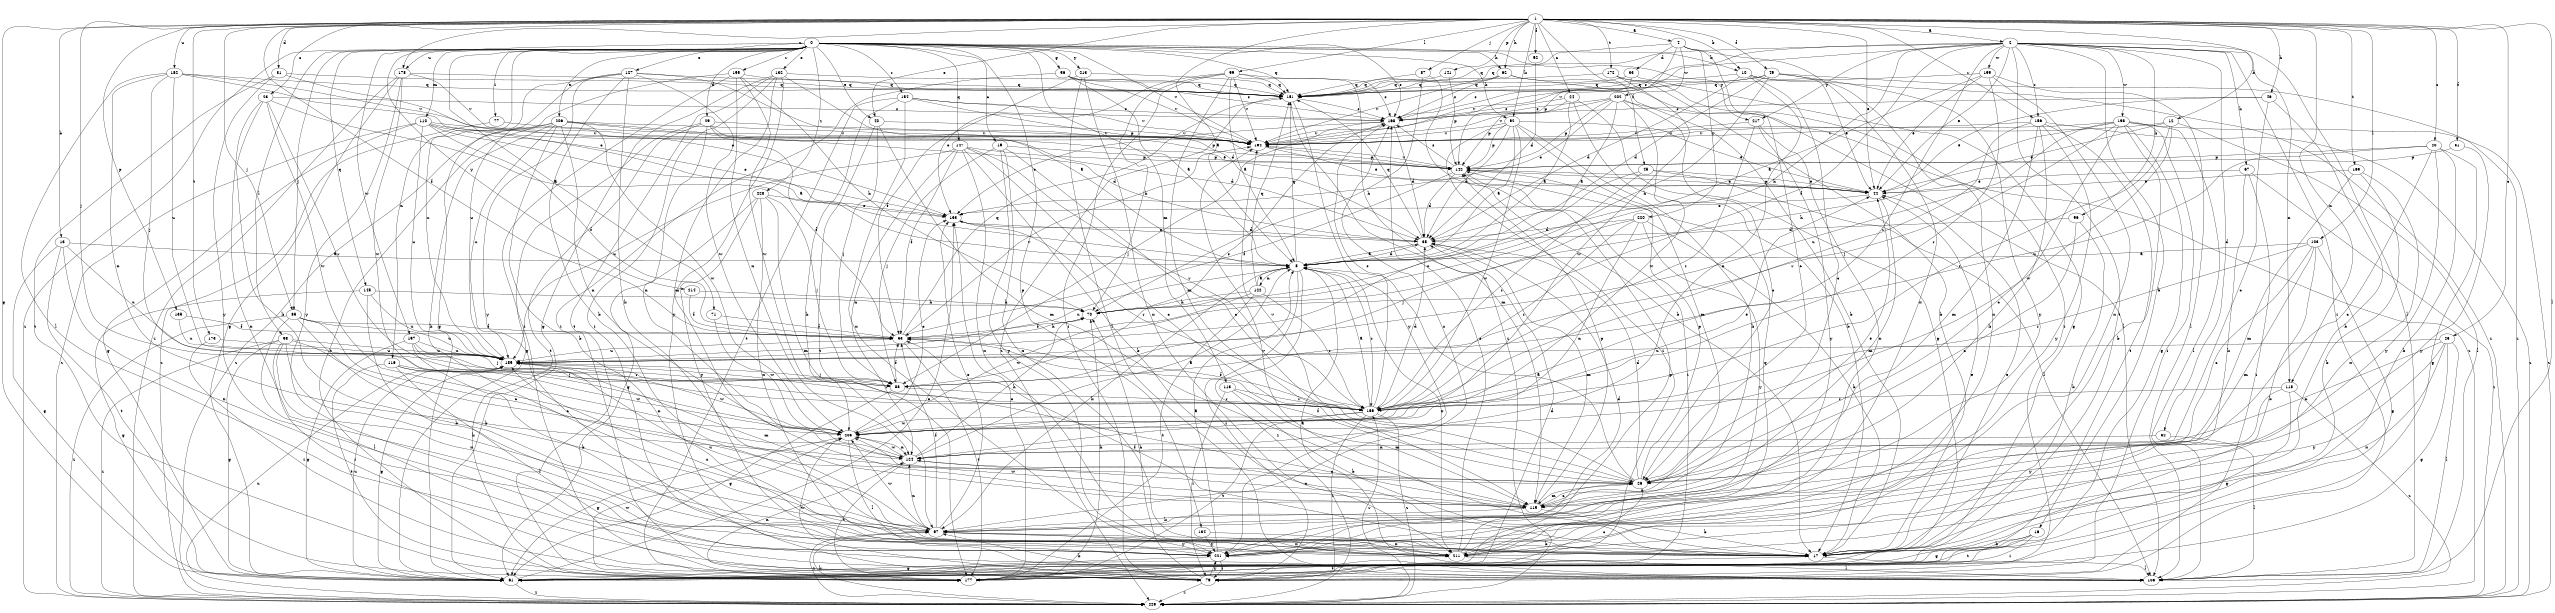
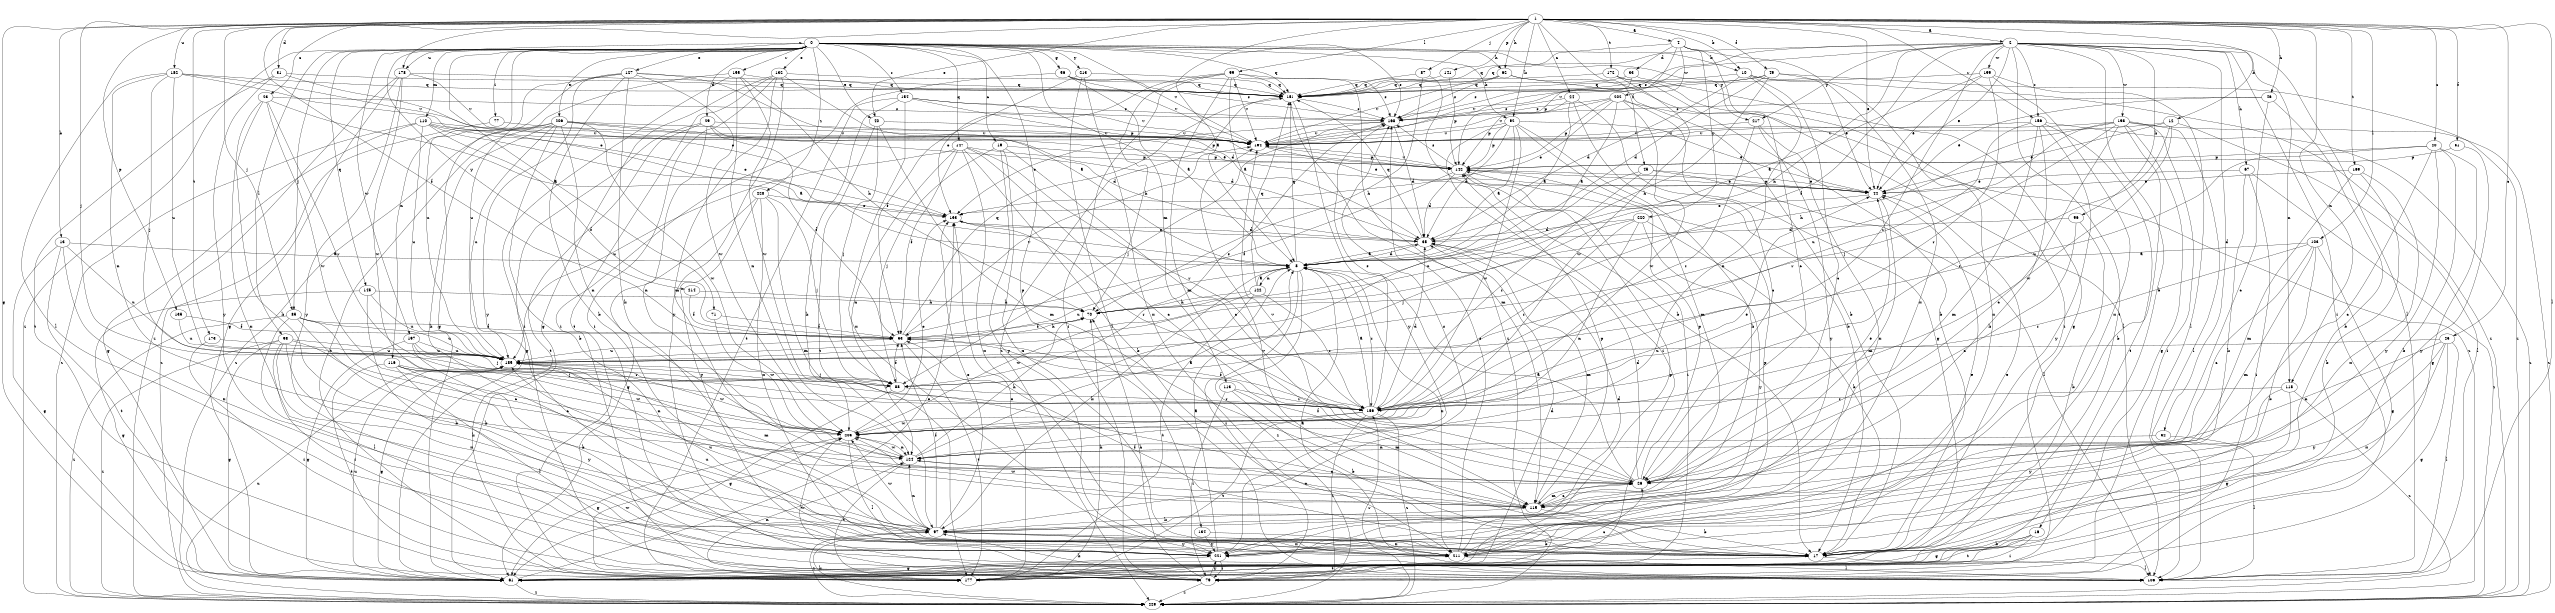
node "52": removed
edge "211" -> "142": label "q" -> "p"
edge "49" -> "221": now "116" -> "221"
